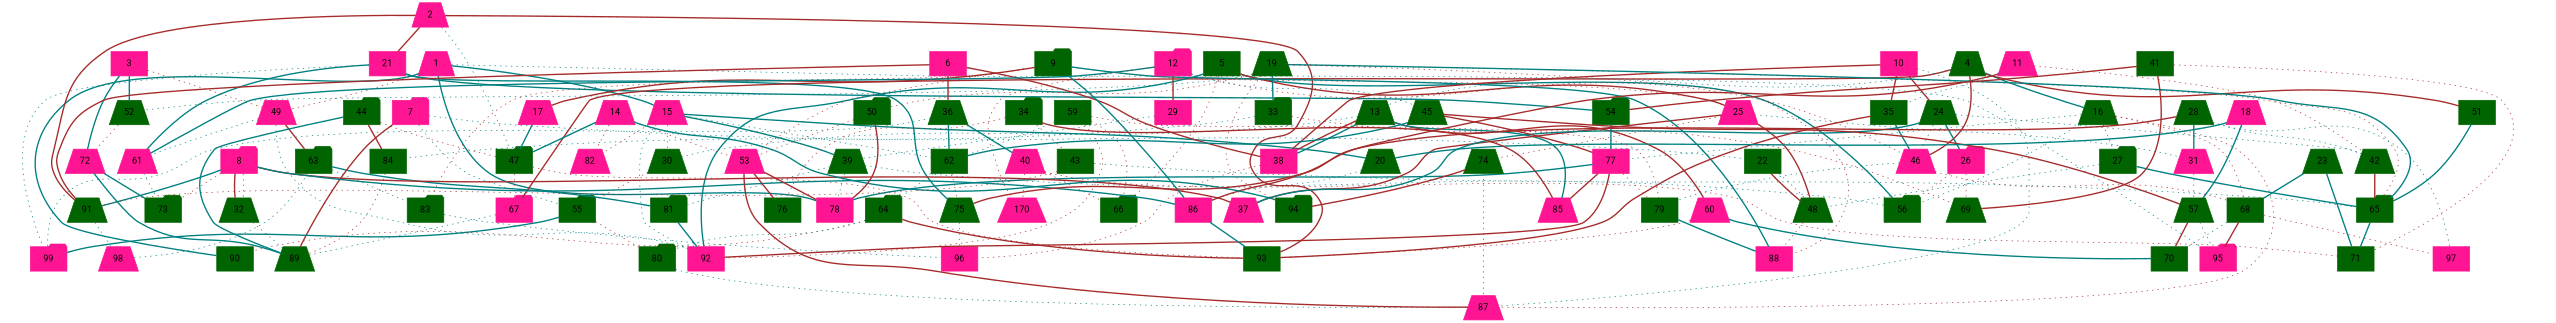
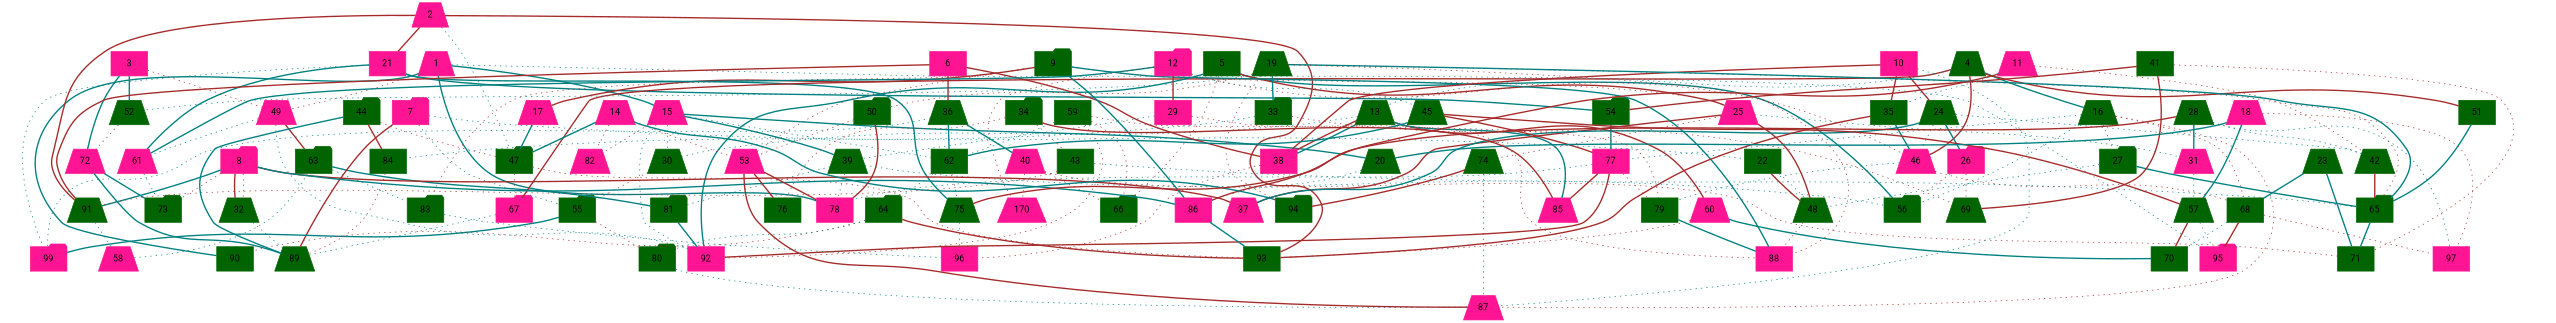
edge "18" -- "97": added
edge "77" -- "78": style bold -> dotted
edge "29" -- "88": added
node "98": label "98" -> "58"
